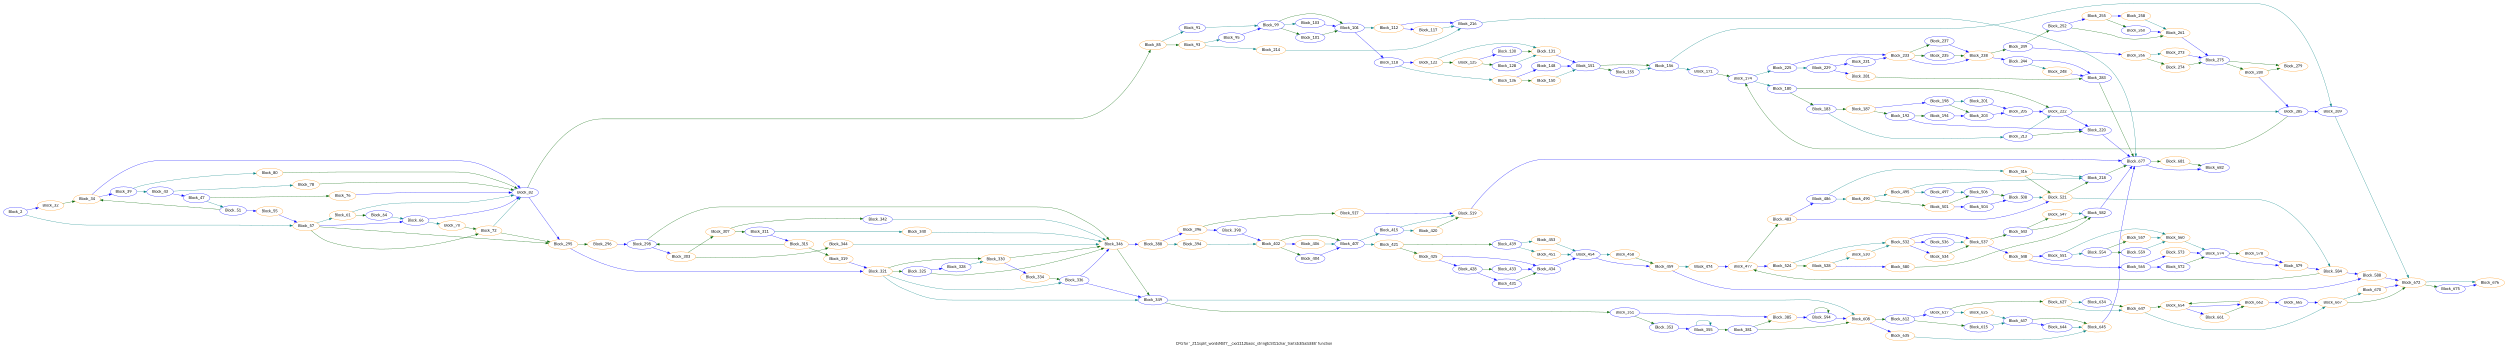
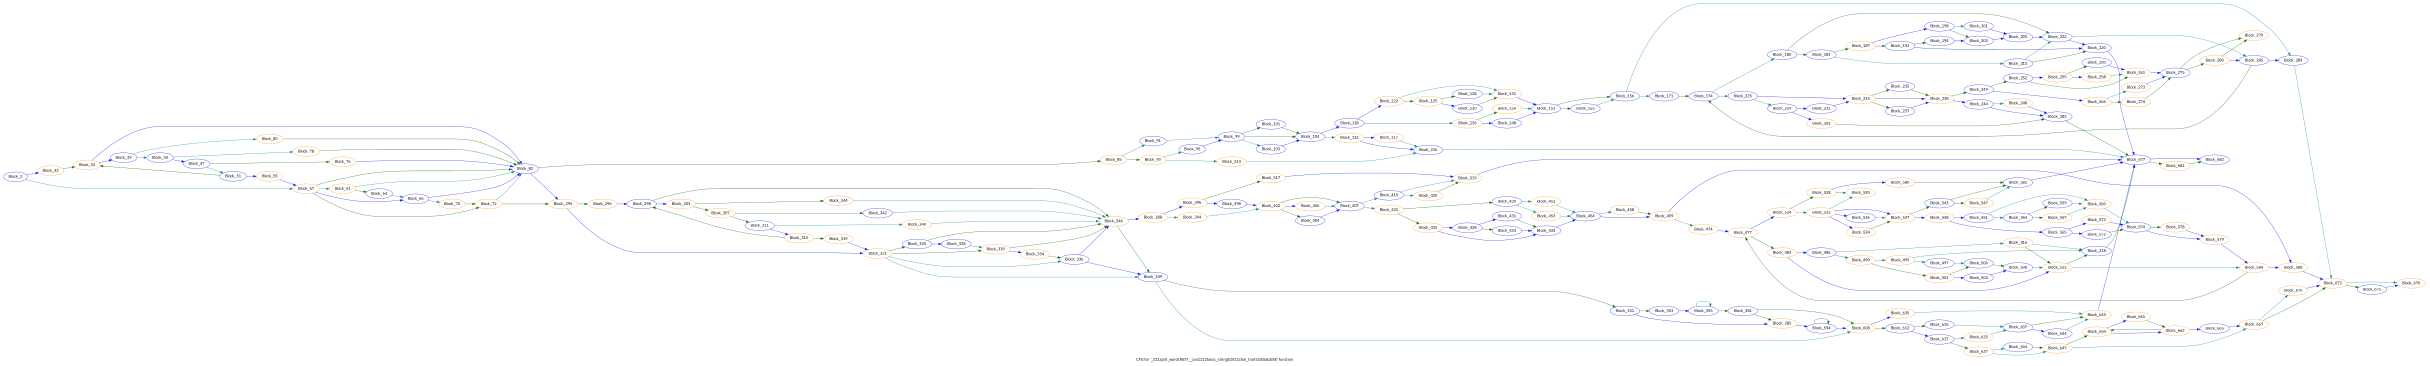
edge "Block_57" -> "Block_295": now "Block_57" -> "Block_82"
edge "Block_530" -> "Block_532": reversed
